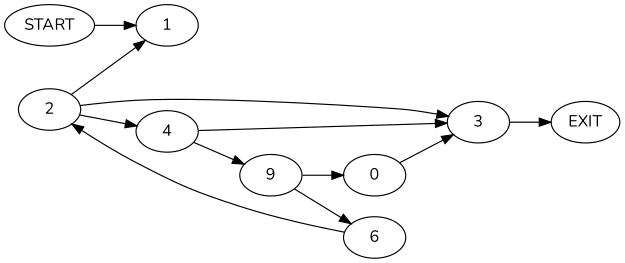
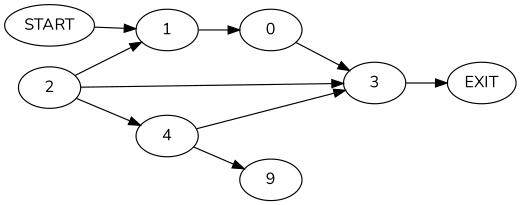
edge "9" -> "0": now "1" -> "0"
node "6": removed
